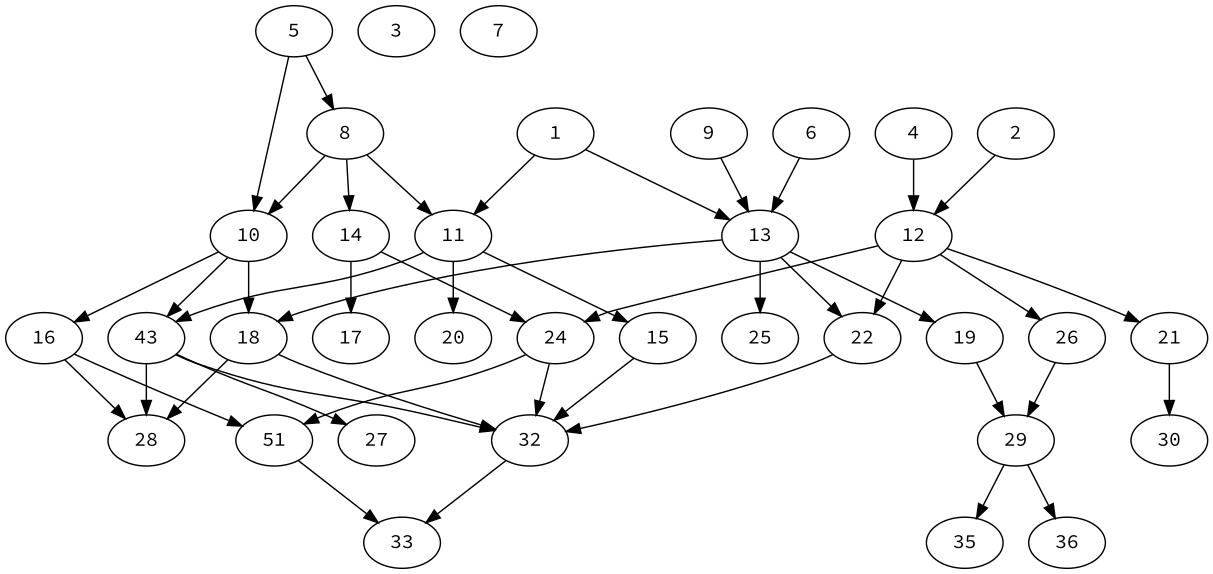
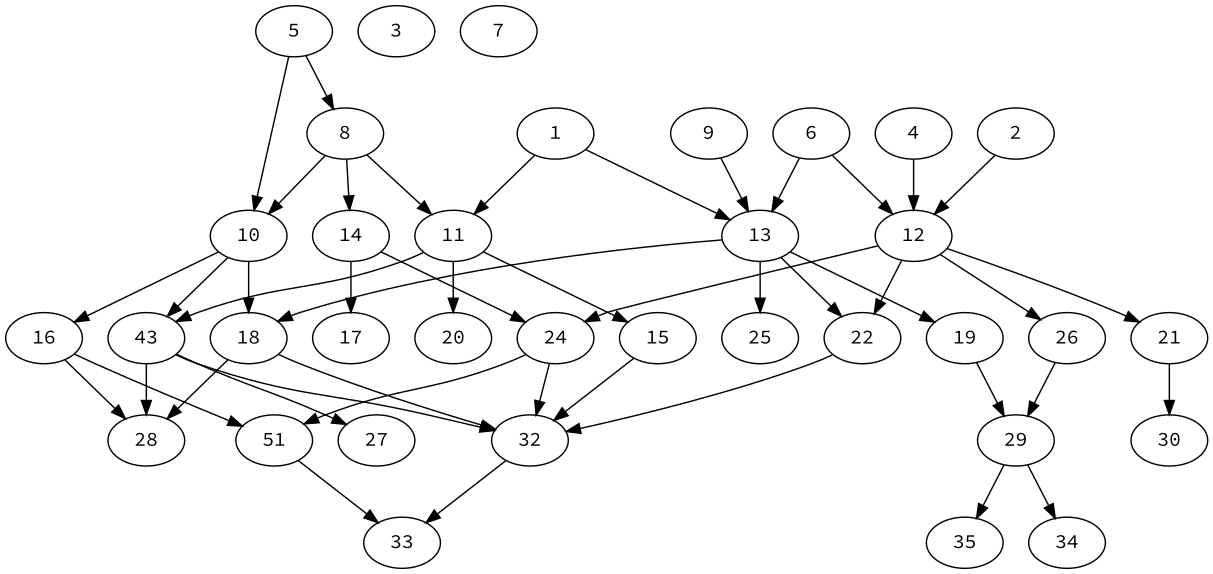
edge "6" -> "12": added
node "36": label "36" -> "34"
